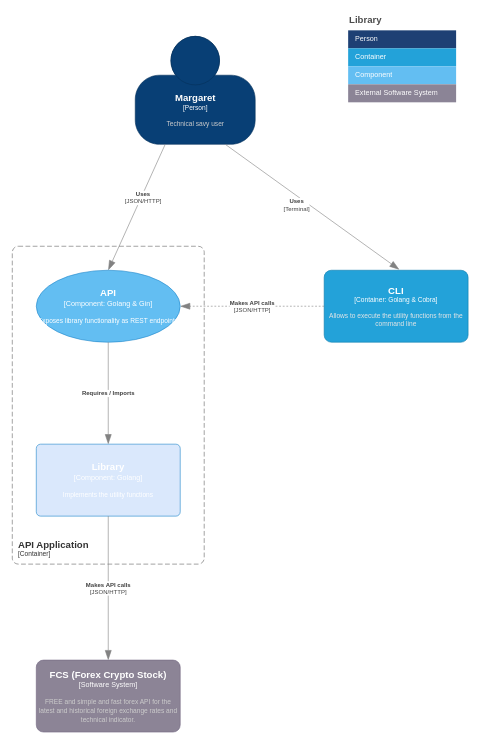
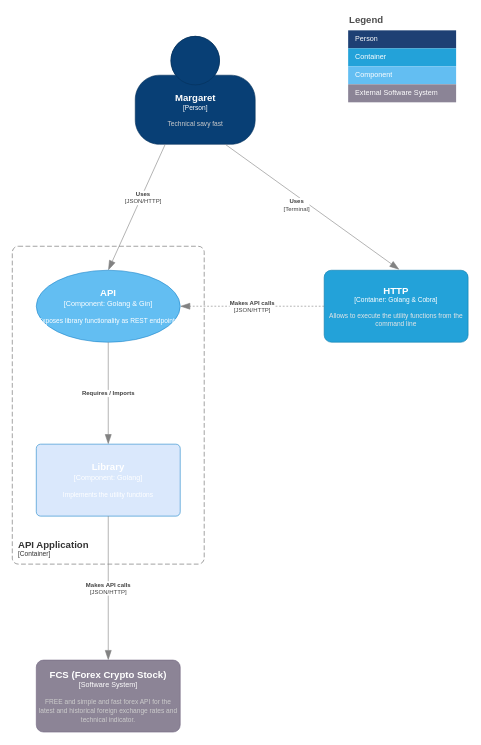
node "Library": label "Library" -> "Legend"
node "Margaret [Person] Technical savy user": label "Margaret [Person] Technical savy user" -> "Margaret [Person] Technical savy fast"
node "CLI [Container: Golang & Cobra] Allows to execute the utility functions from the command line": label "CLI [Container: Golang & Cobra] Allows to execute the utility functions from the command line" -> "HTTP [Container: Golang & Cobra] Allows to execute the utility functions from the command line"
